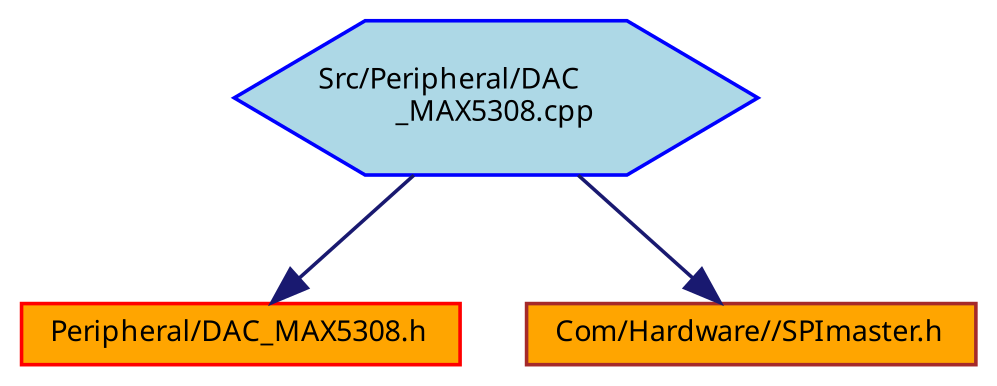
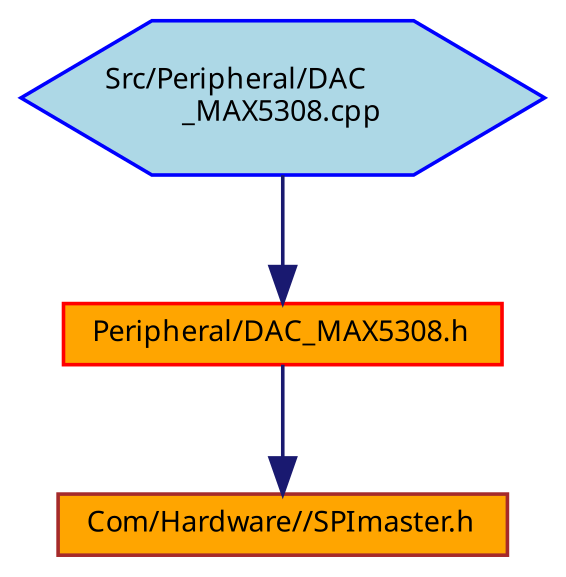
edge "Src/Peripheral/DAC _MAX5308.cpp" -> "Com/Hardware//SPImaster.h": now "Peripheral/DAC_MAX5308.h" -> "Com/Hardware//SPImaster.h"
